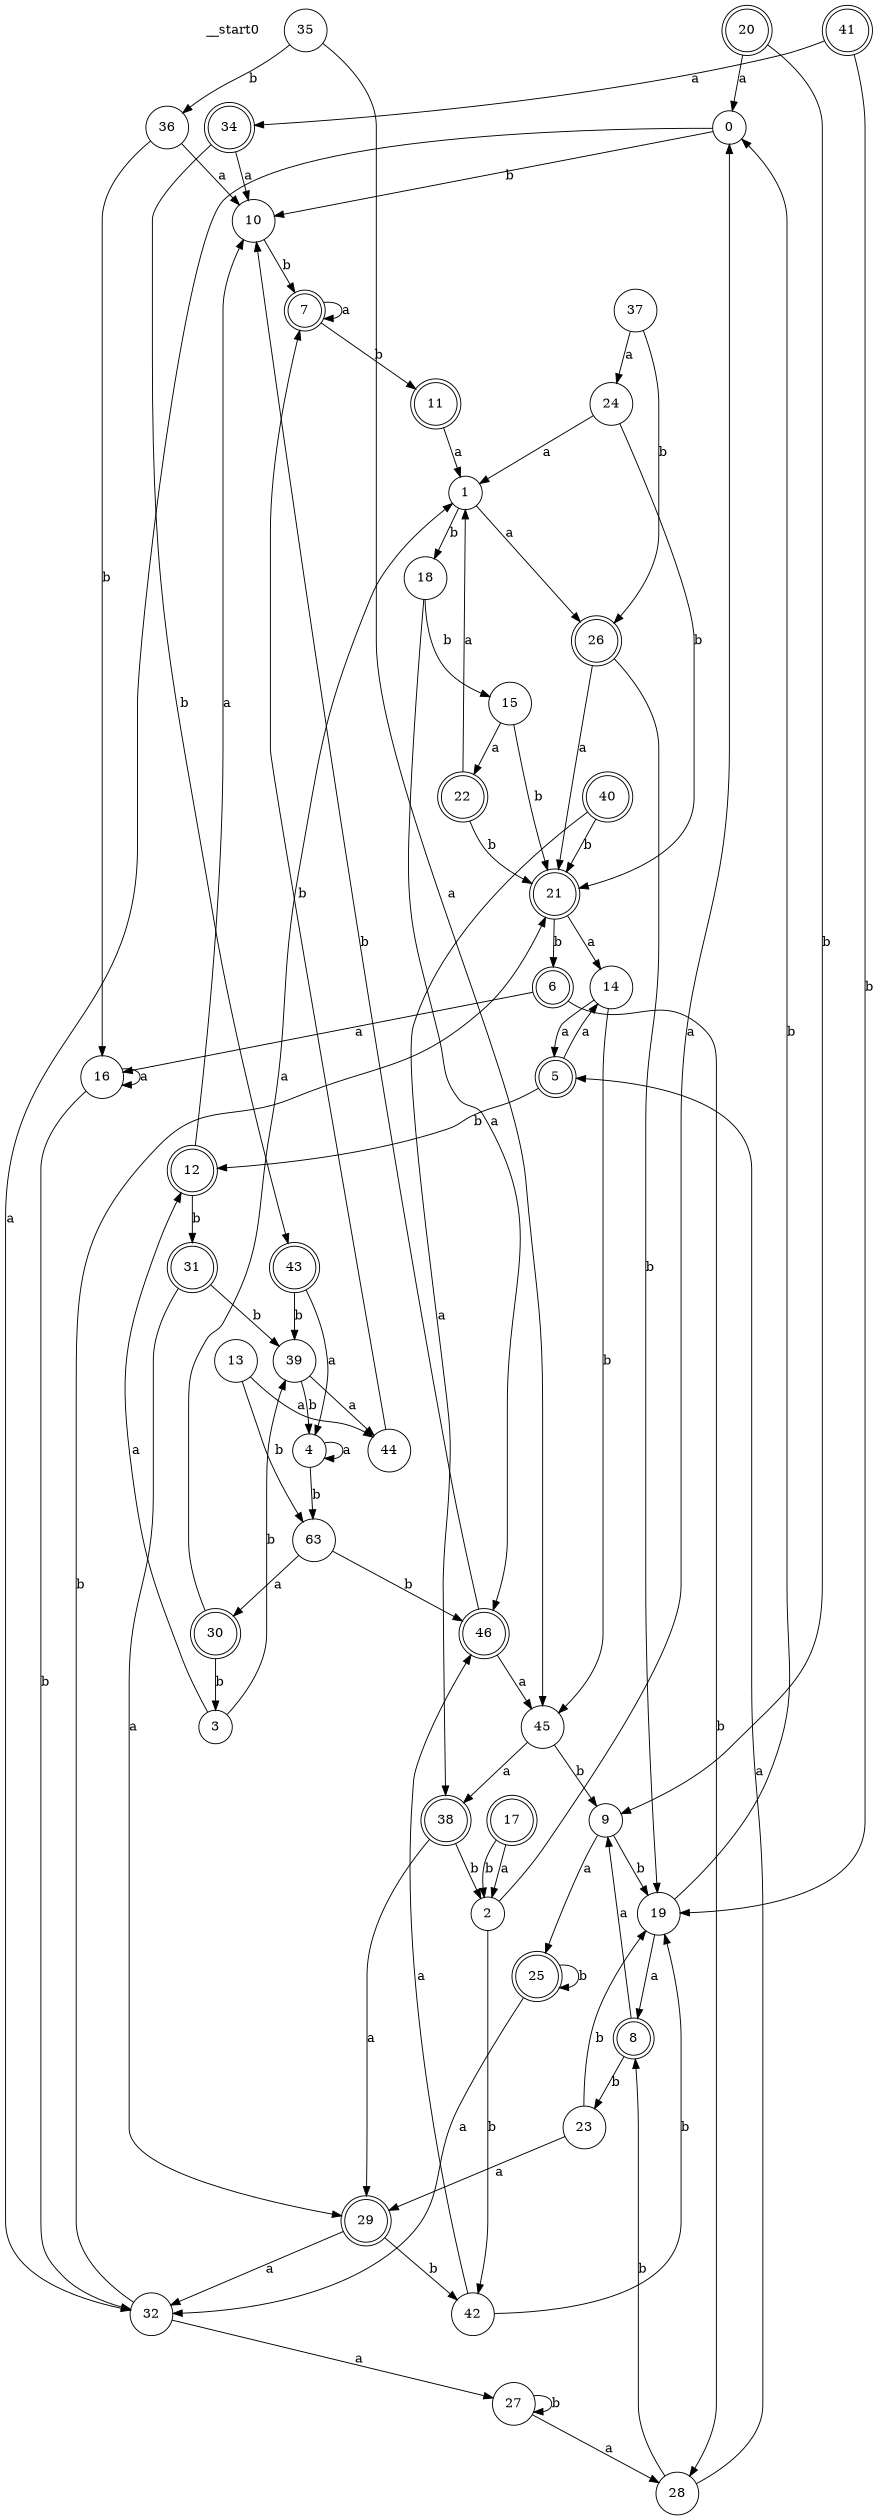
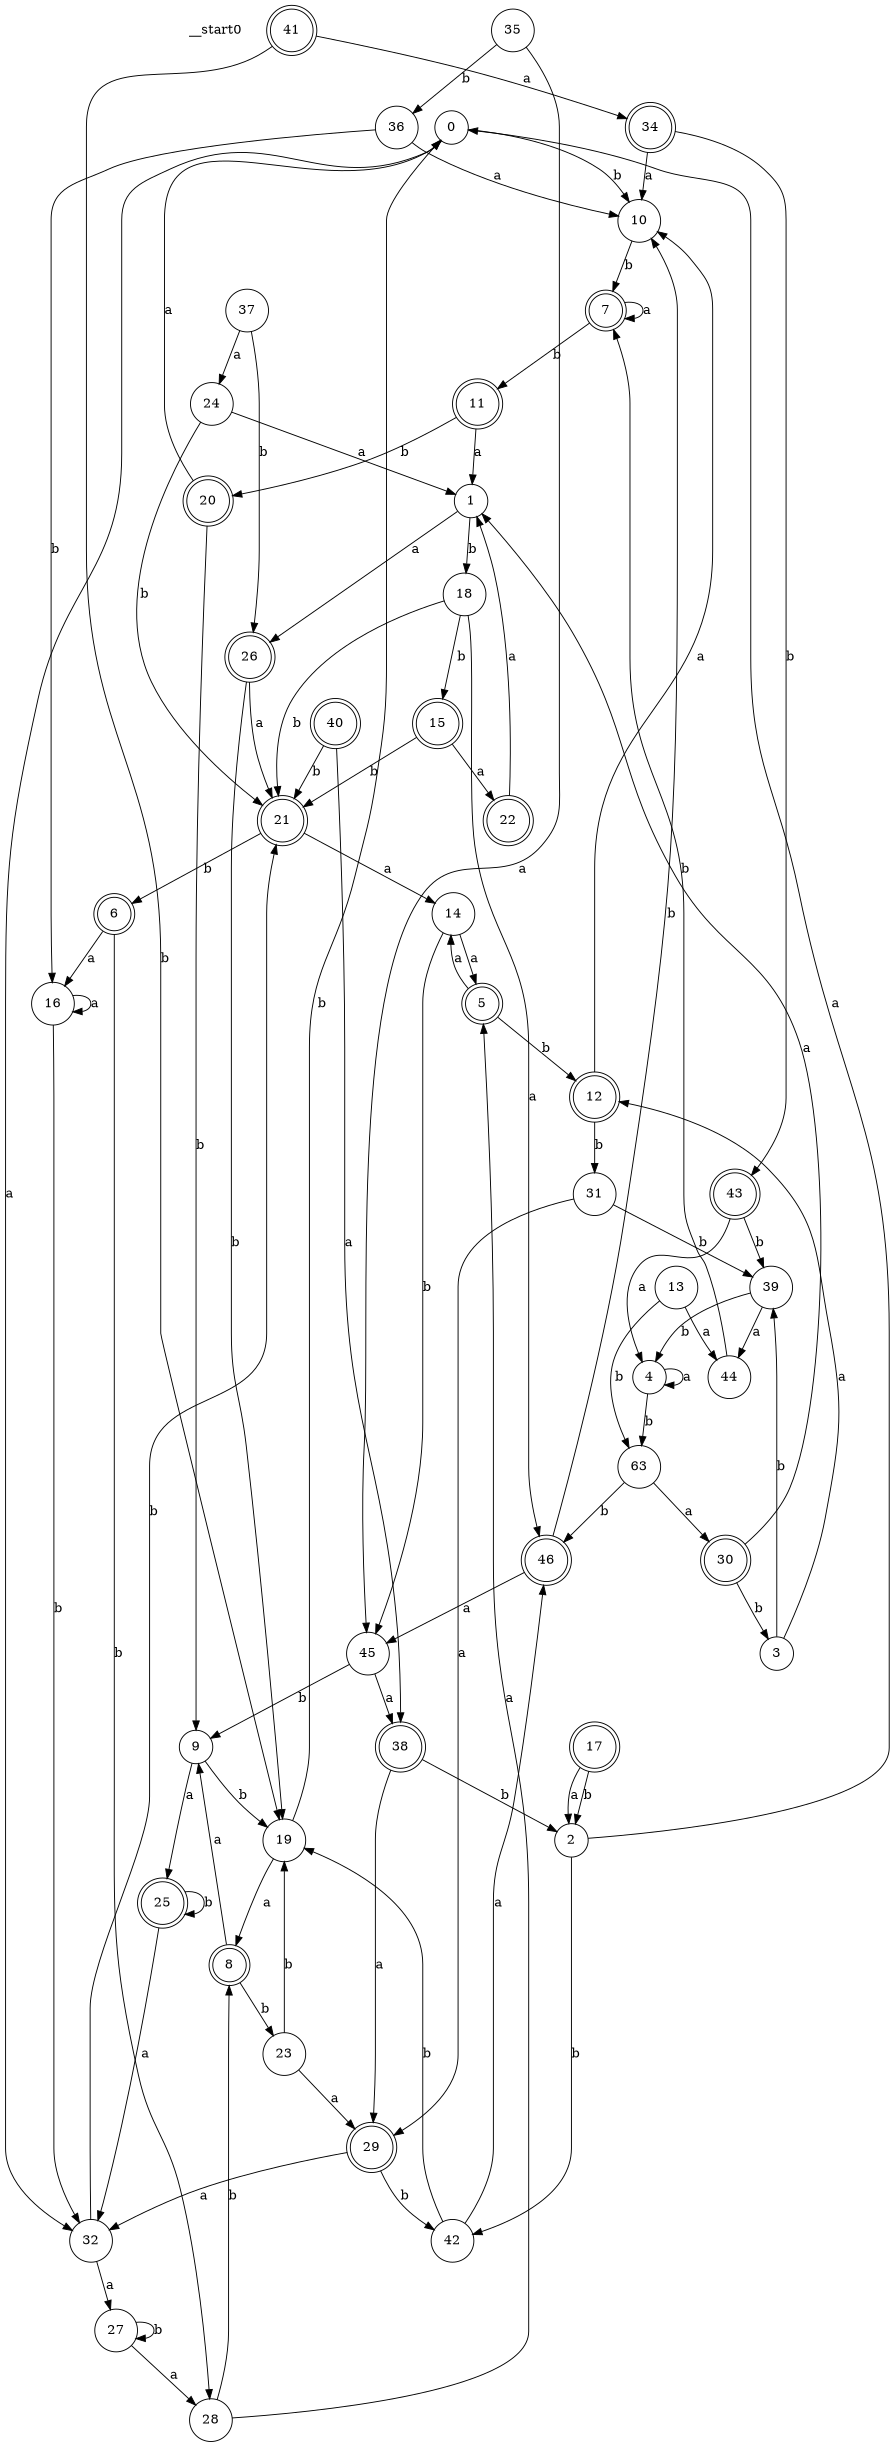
edge "11" -> "20": added, label "b"
node "15": shape circle -> doublecircle
edge "22" -> "21": now "18" -> "21"
node "31": shape doublecircle -> circle
